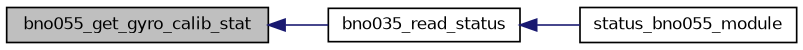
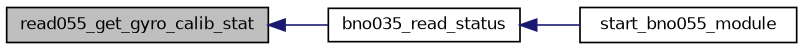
node "bno055_get_gyro_calib_stat": label "bno055_get_gyro_calib_stat" -> "read055_get_gyro_calib_stat"
node "status_bno055_module": label "status_bno055_module" -> "start_bno055_module"
